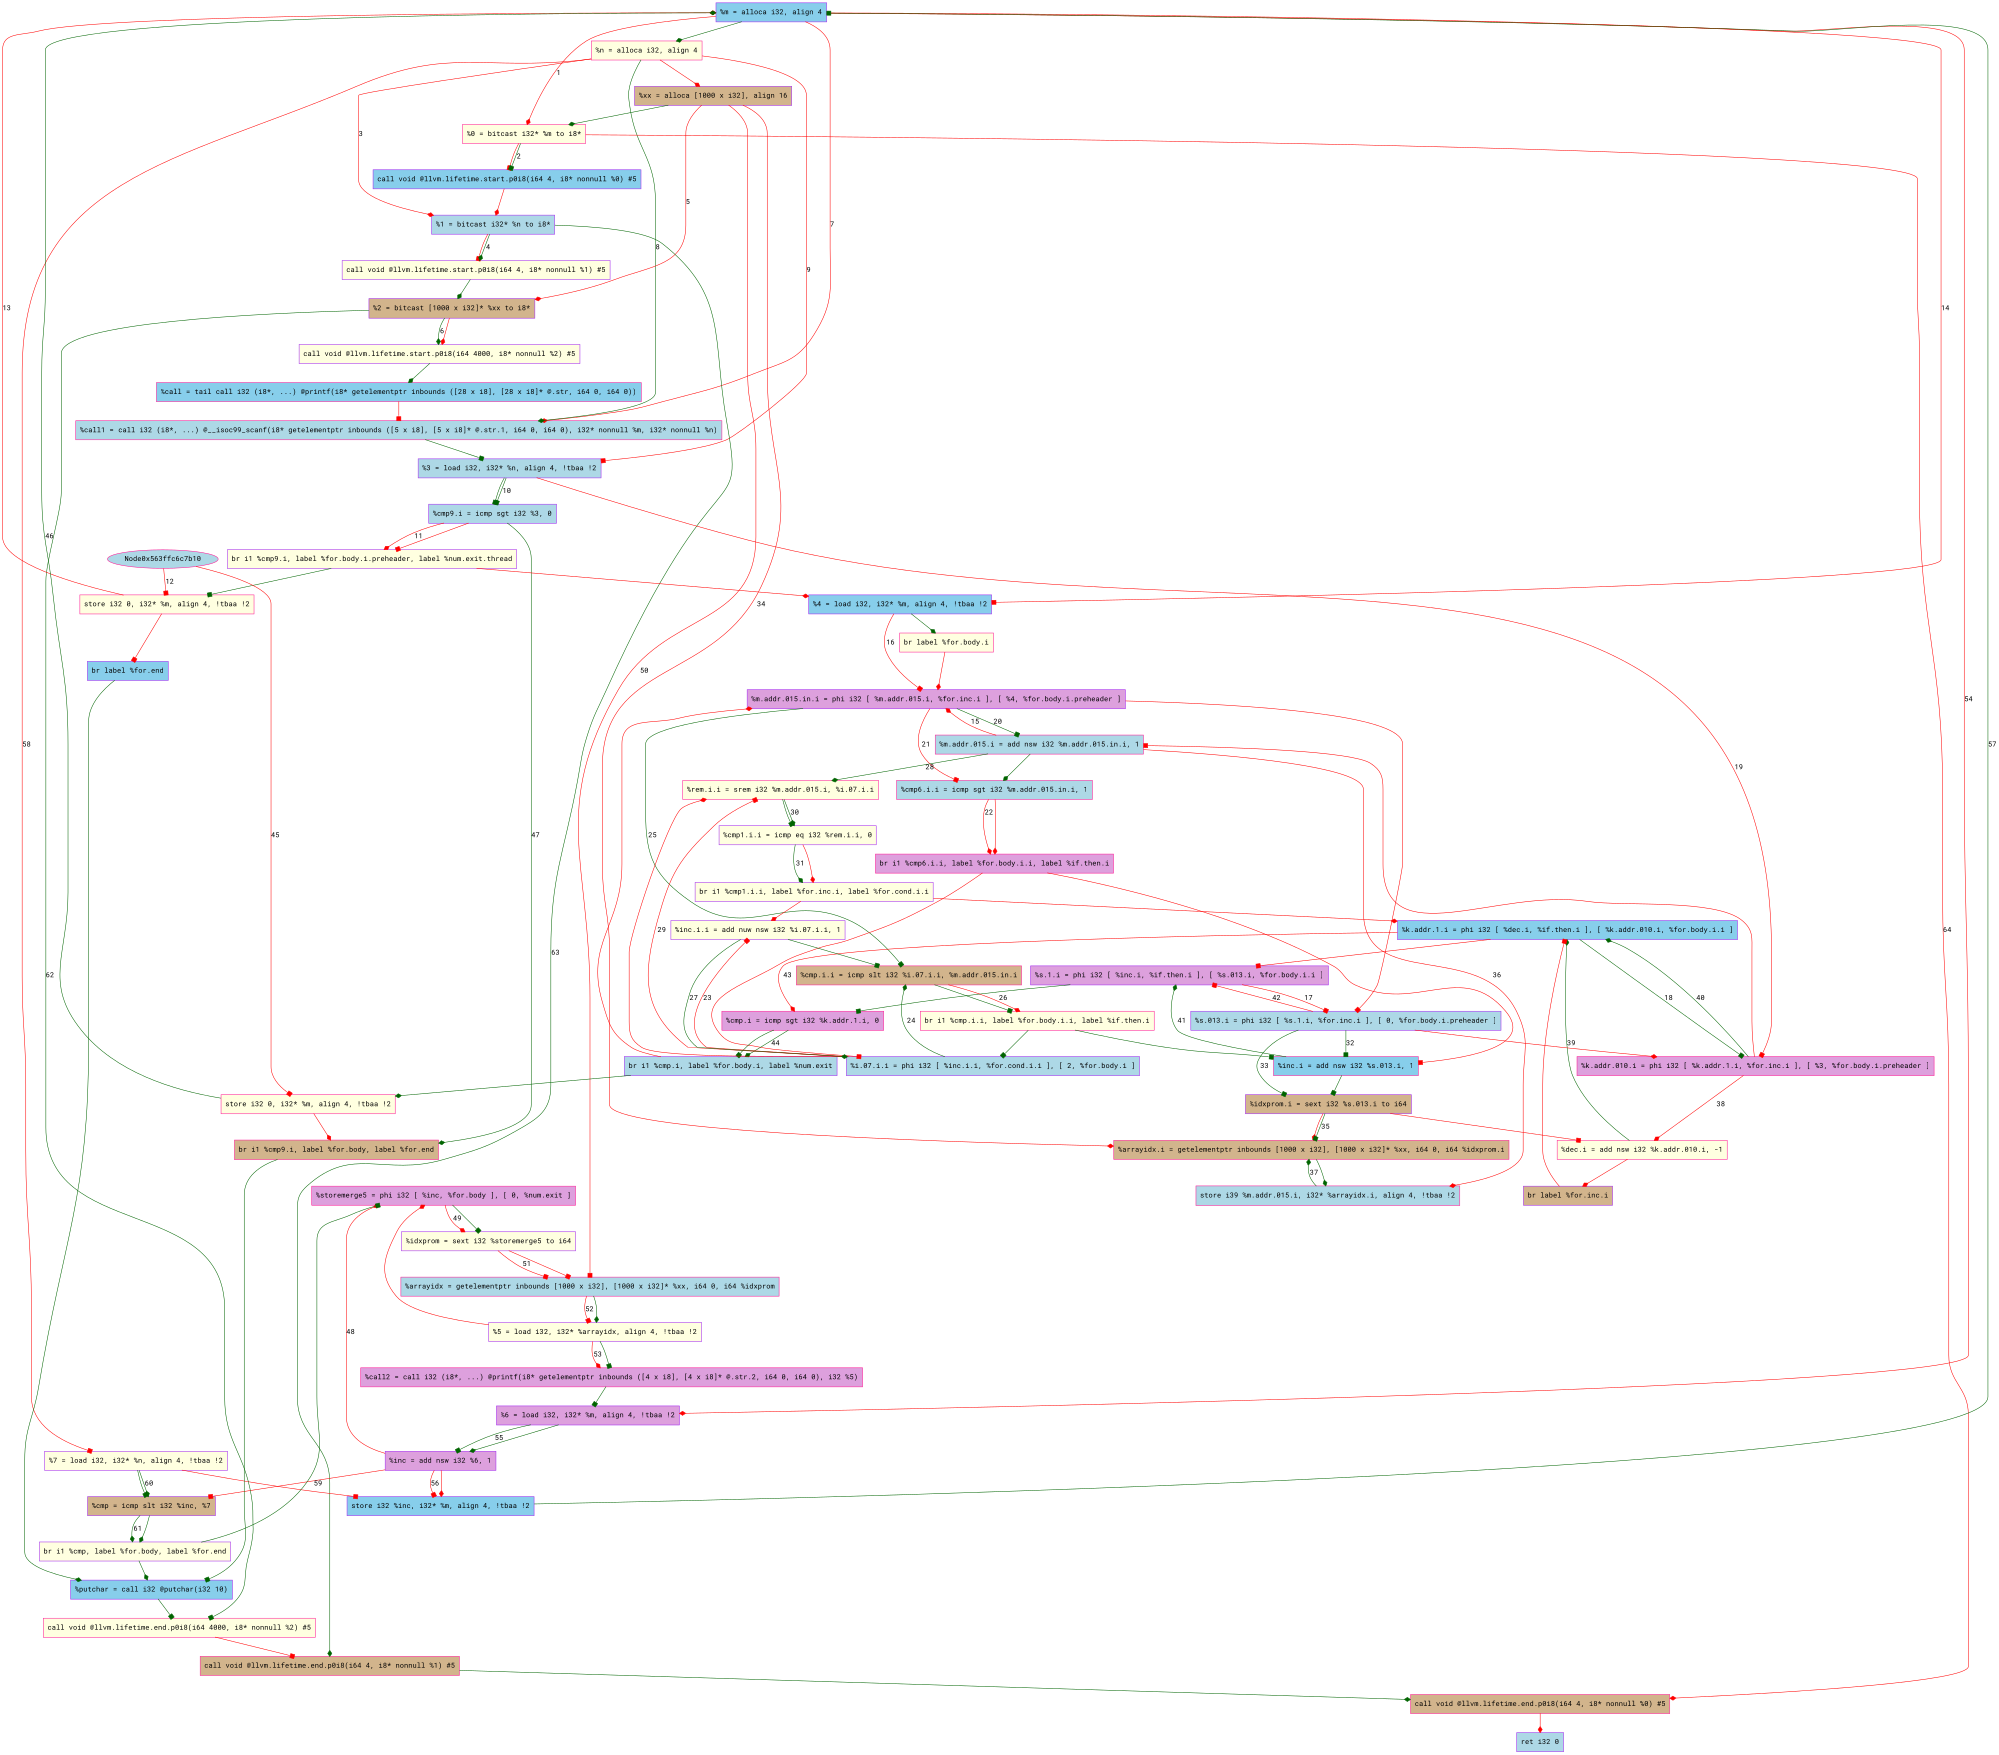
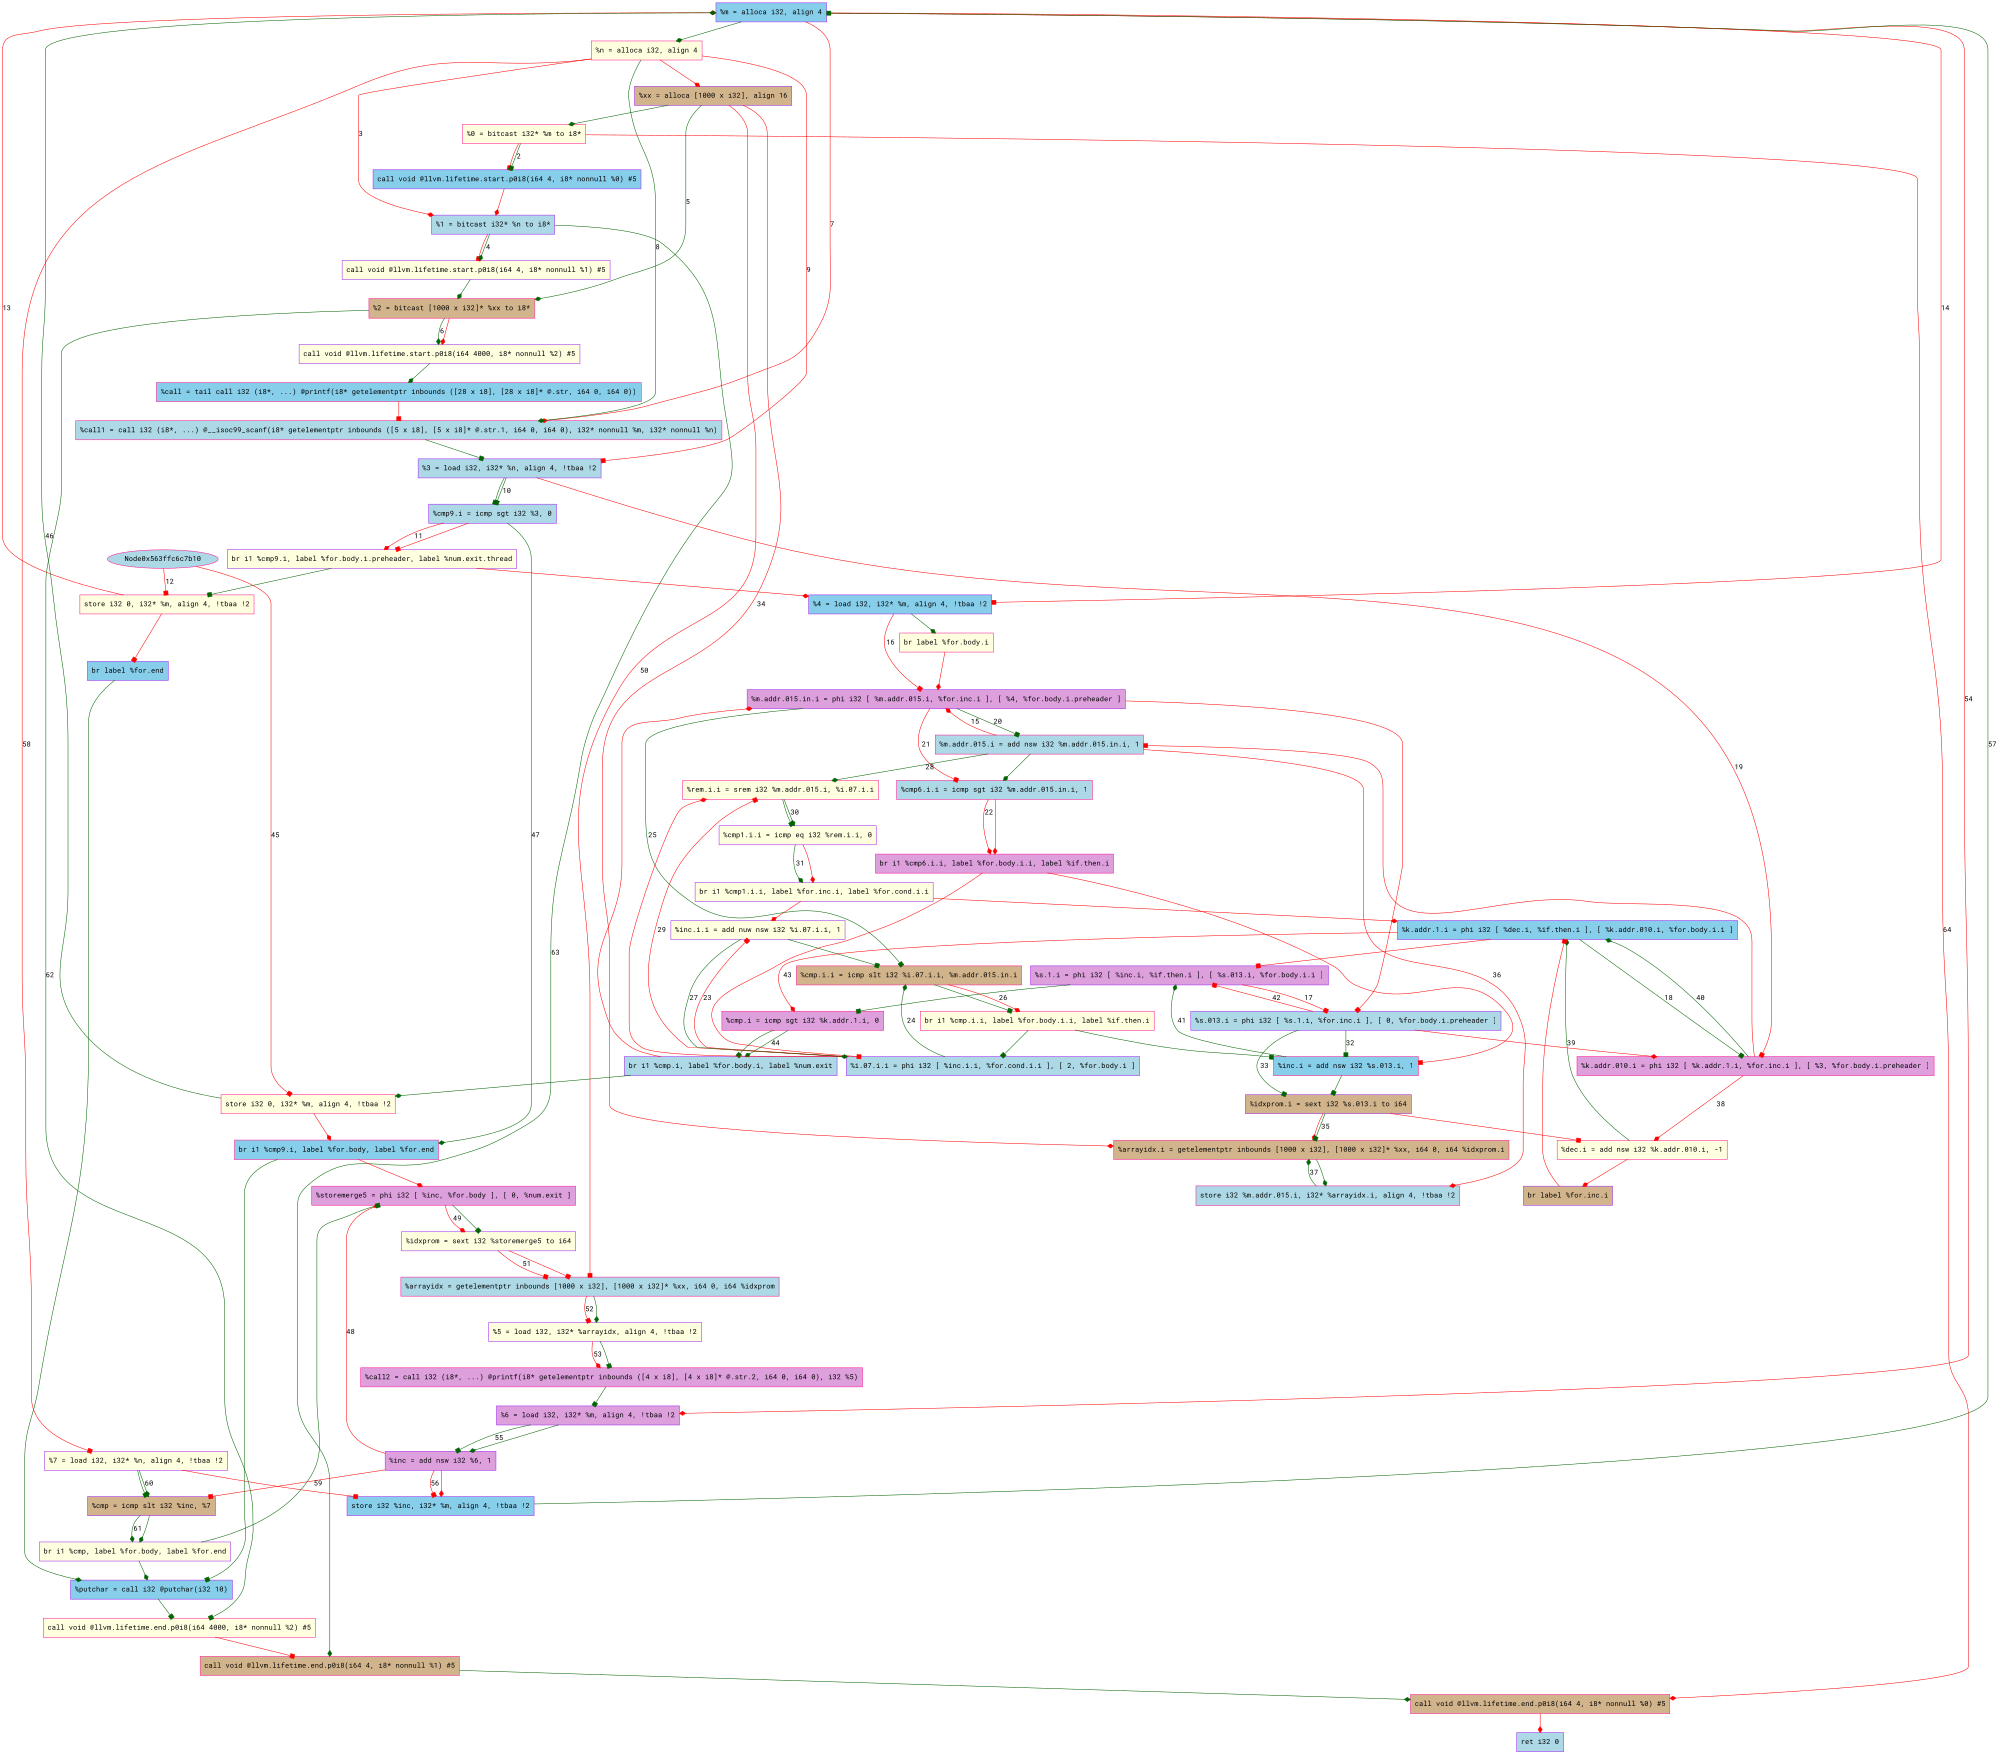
edge "%m = alloca i32, align 4" -> "%0 = bitcast i32* %m to i8*": removed, label "1"
edge "%xx = alloca [1000 x i32], align 16" -> "%2 = bitcast [1000 x i32]* %xx to i8*": color red -> darkgreen
node "%2 = bitcast [1000 x i32]* %xx to i8*": color purple -> deeppink
node "br i1 %cmp9.i, label %for.body, label %for.end": fillcolor tan -> skyblue
node "store i39 %m.addr.015.i, i32* %arrayidx.i, align 4, !tbaa !2": label "store i39 %m.addr.015.i, i32* %arrayidx.i, align 4, !tbaa !2" -> "store i32 %m.addr.015.i, i32* %arrayidx.i, align 4, !tbaa !2"
edge "%5 = load i32, i32* %arrayidx, align 4, !tbaa !2" -> "%storemerge5 = phi i32 [ %inc, %for.body ], [ 0, %num.exit ]": now "br i1 %cmp9.i, label %for.body, label %for.end" -> "%storemerge5 = phi i32 [ %inc, %for.body ], [ 0, %num.exit ]"
